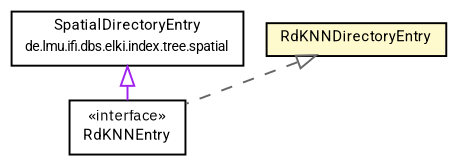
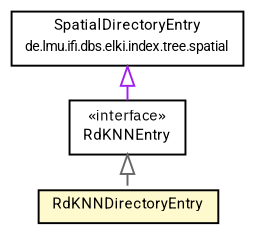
edge "RdKNNEntry" -> "RdKNNDirectoryEntry": reversed
